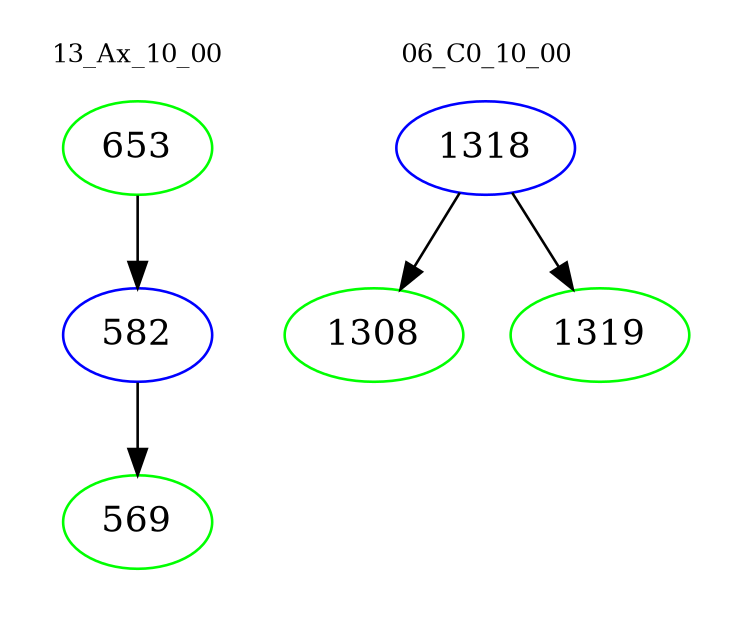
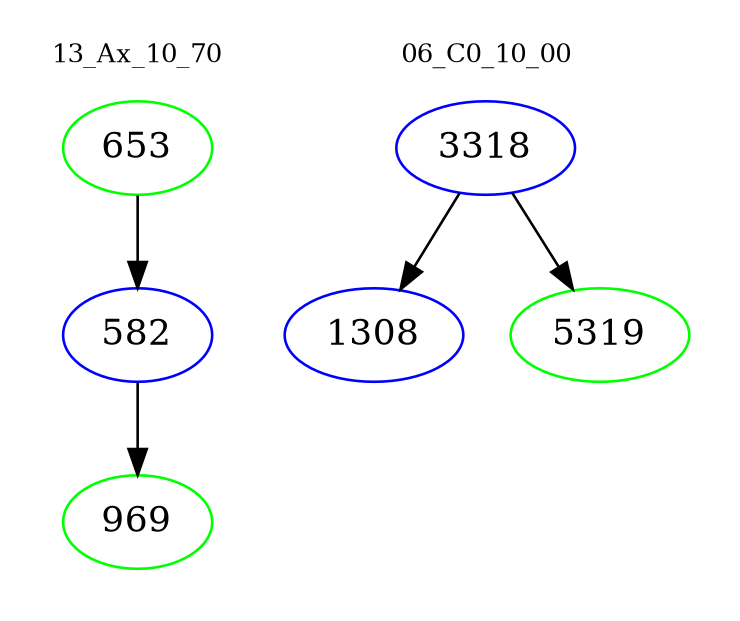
cluster "13_Ax_10_00": label "13_Ax_10_00" -> "13_Ax_10_70"
node "1318": label "1318" -> "3318"
node "1308": color green -> blue
node "1319": label "1319" -> "5319"
node "569": label "569" -> "969"
